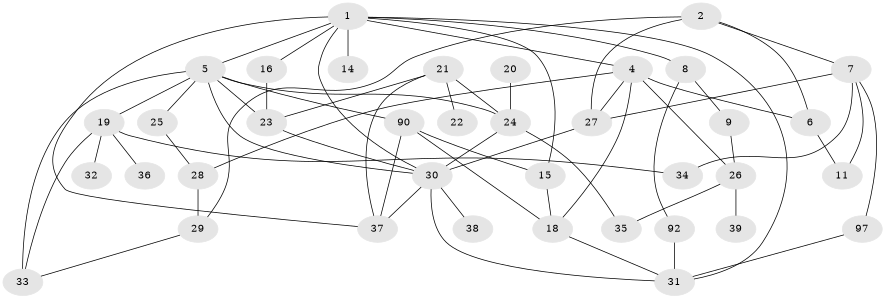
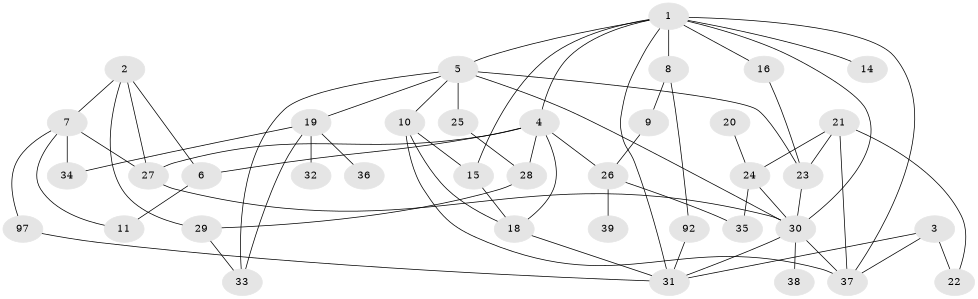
edge "5" -- "24": removed
node "90": label "90" -> "10"
node "3": added
